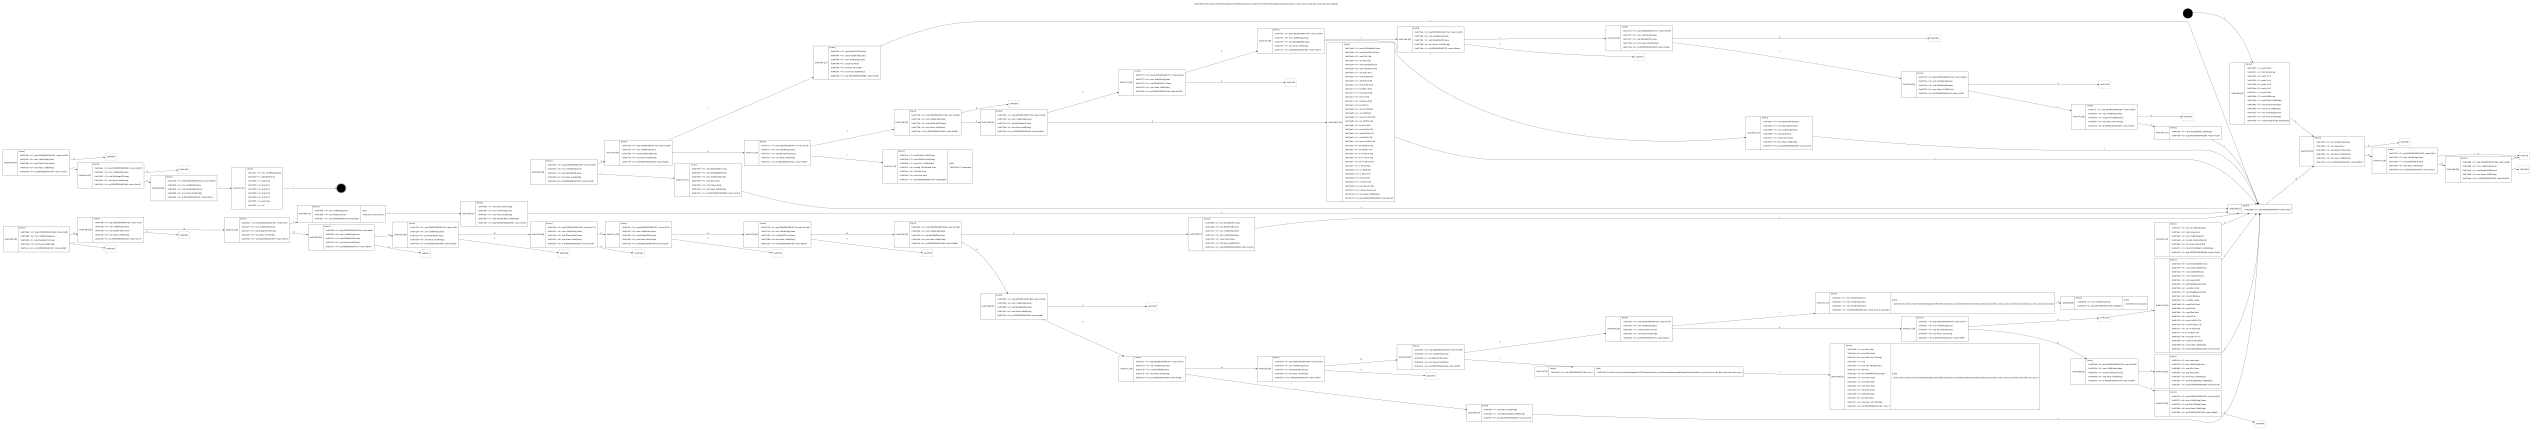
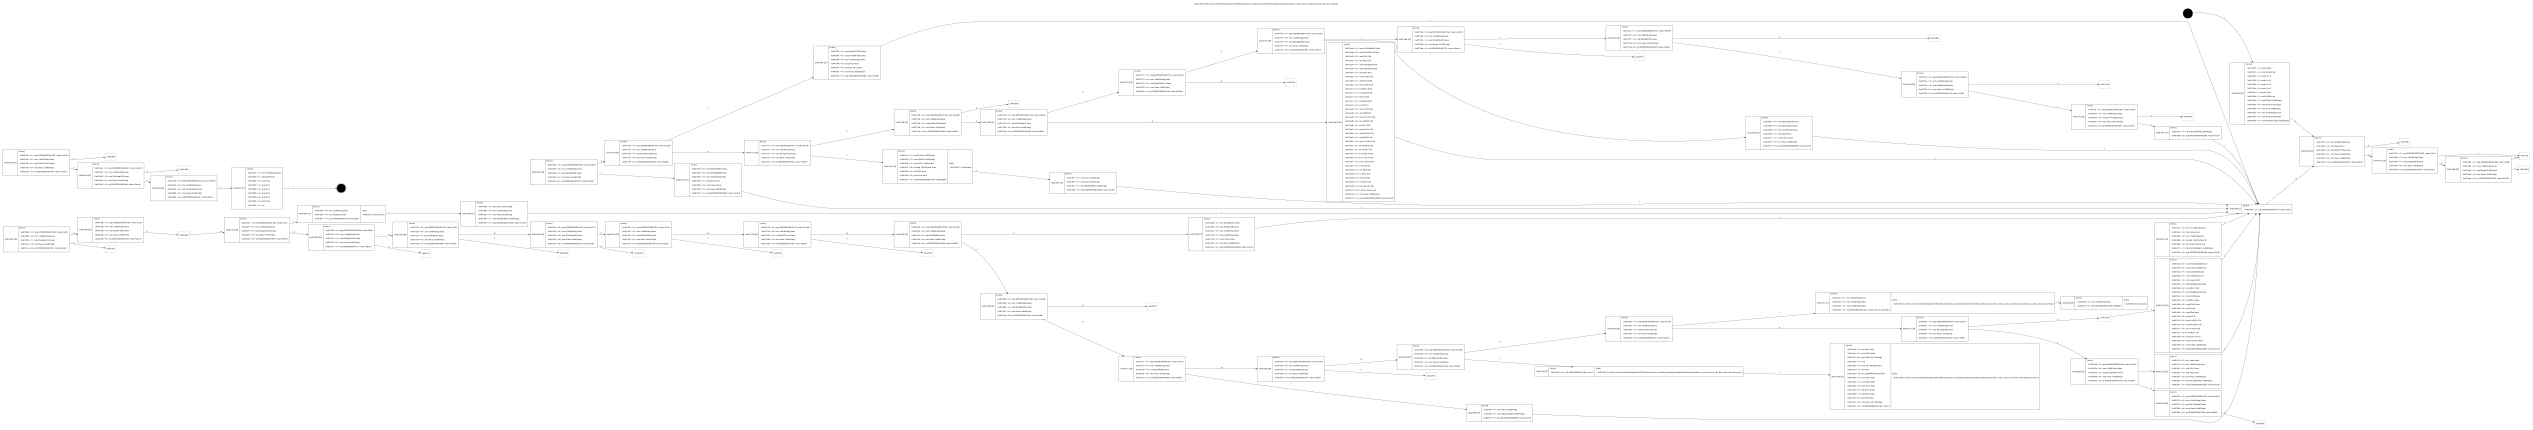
node "0x4019f1 [23]": added
edge "0x4014d0 [28]" -> "0x4014ec [28]": now "0x402045" -> "0x4014ec [28]"
